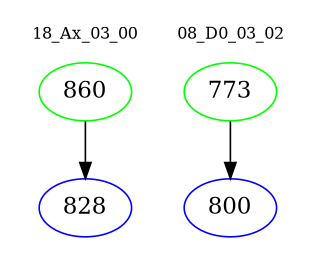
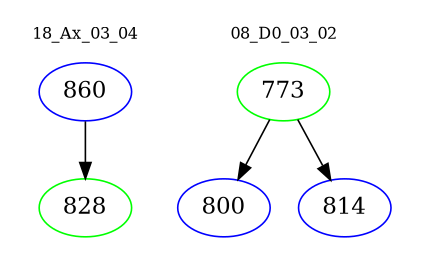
cluster "18_Ax_03_00": label "18_Ax_03_00" -> "18_Ax_03_04"
node "860": color green -> blue
node "828": color blue -> green
node "814": added
